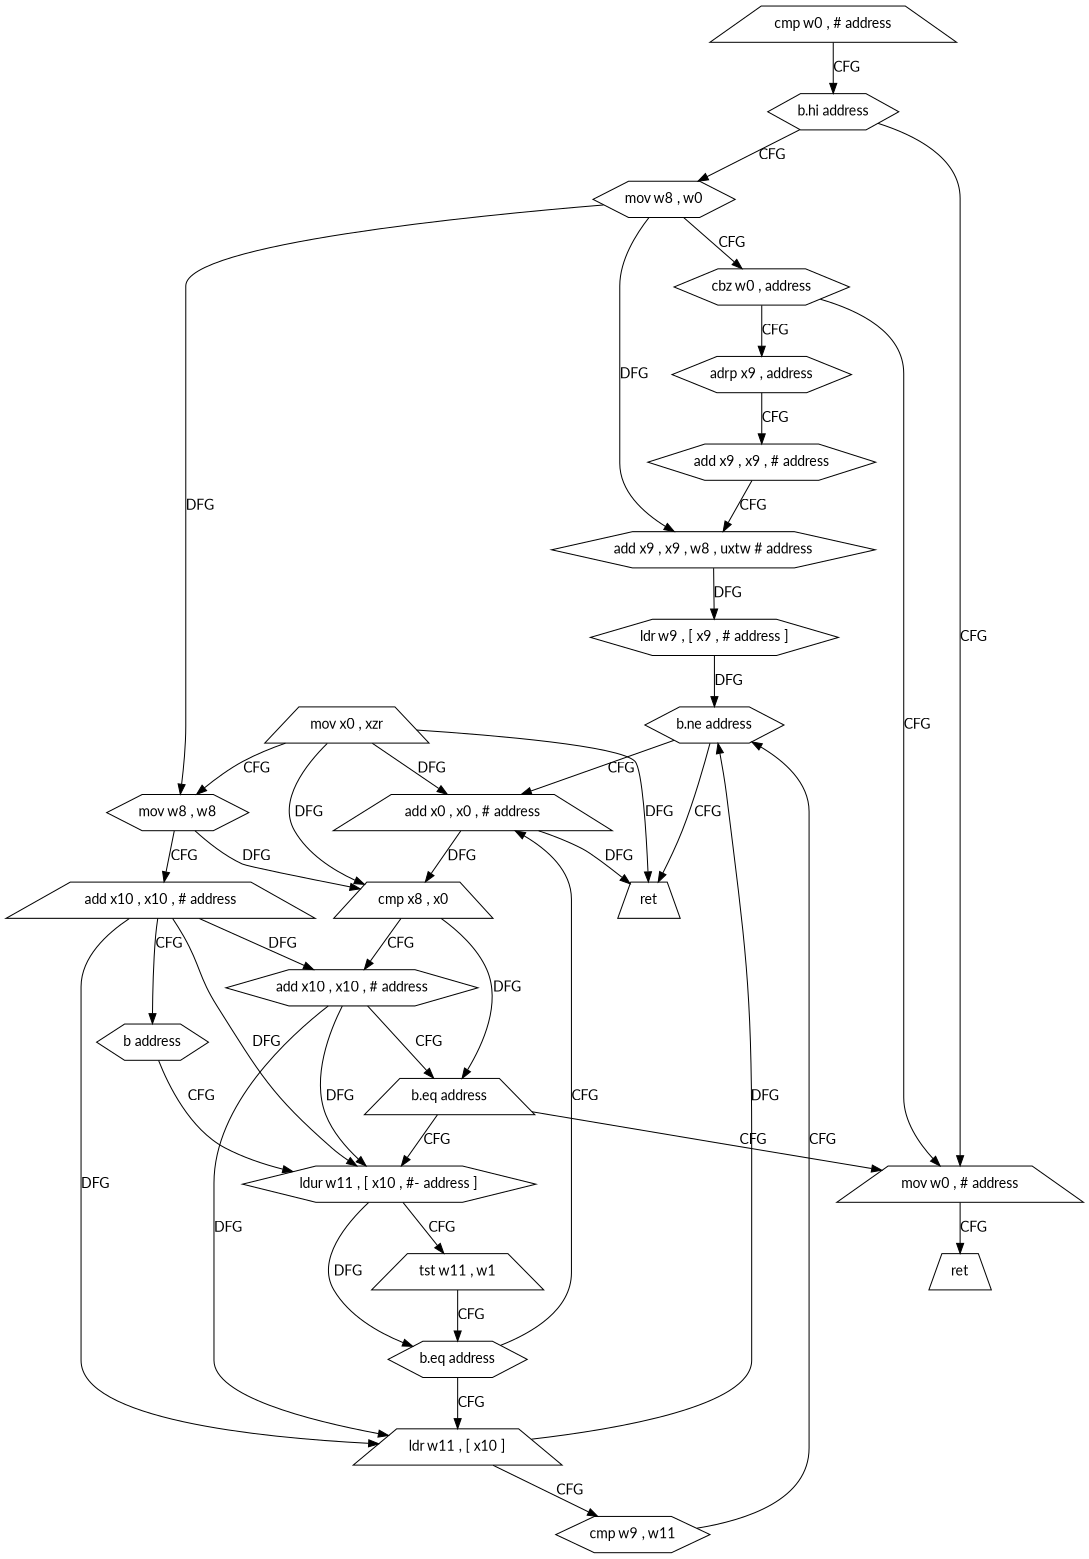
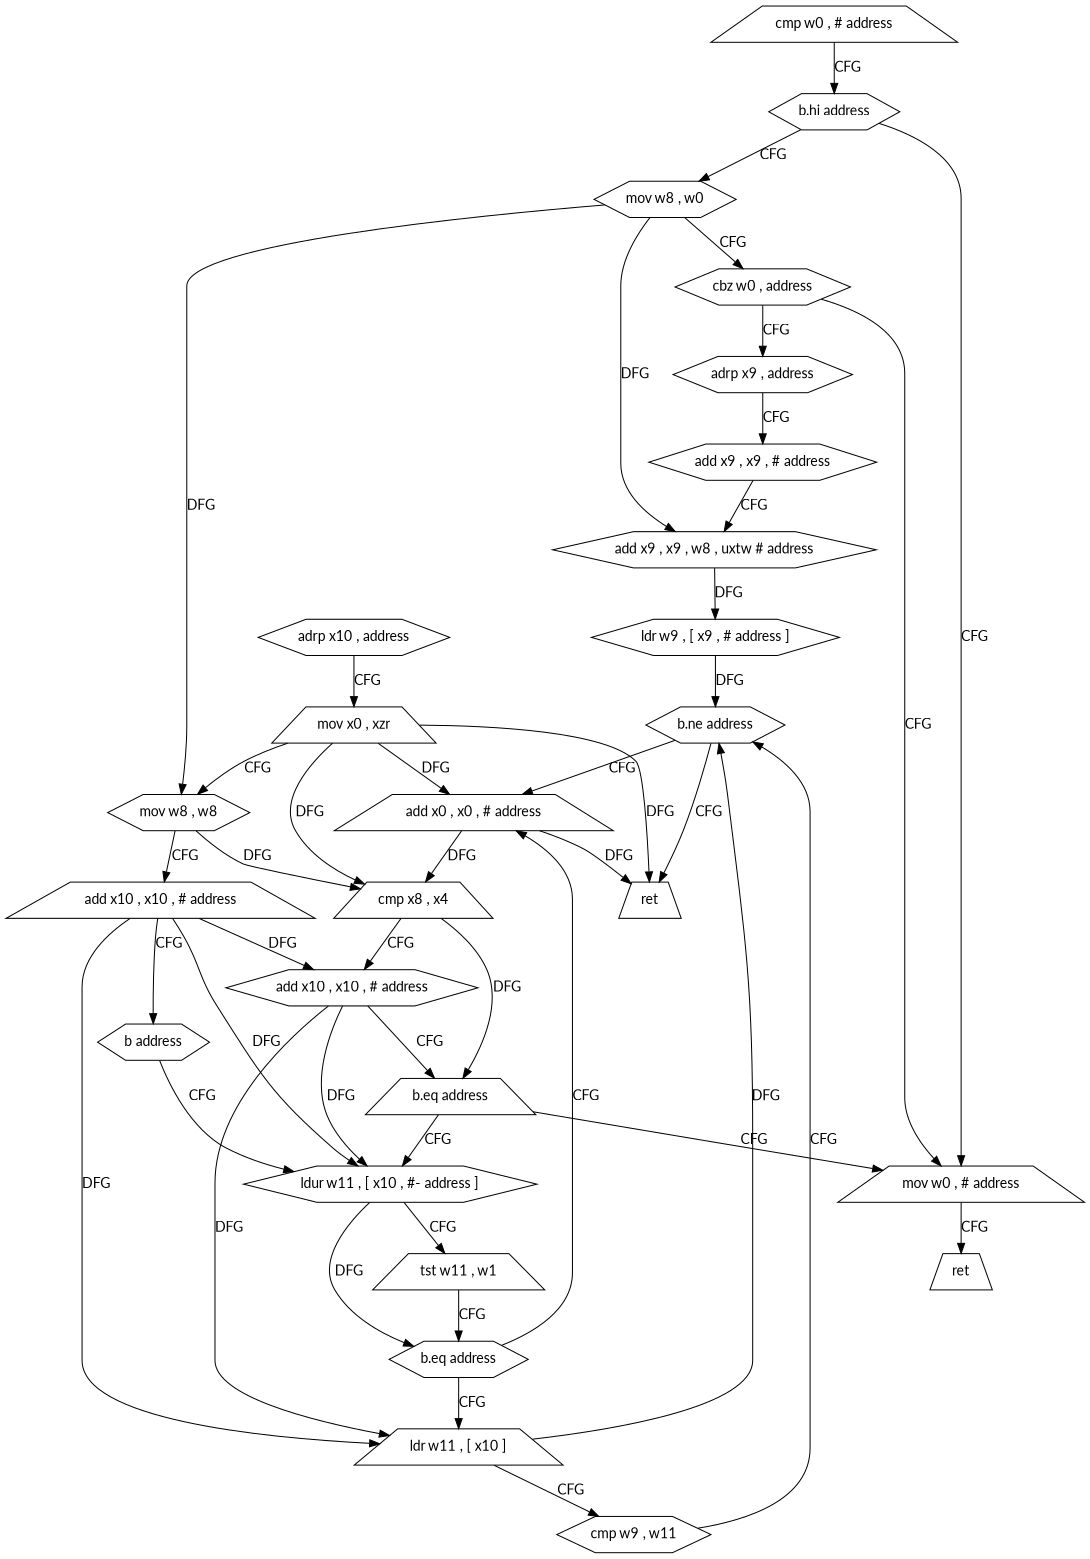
node "adrp x10 , address": added
node "cmp x8 , x0": label "cmp x8 , x0" -> "cmp x8 , x4"
